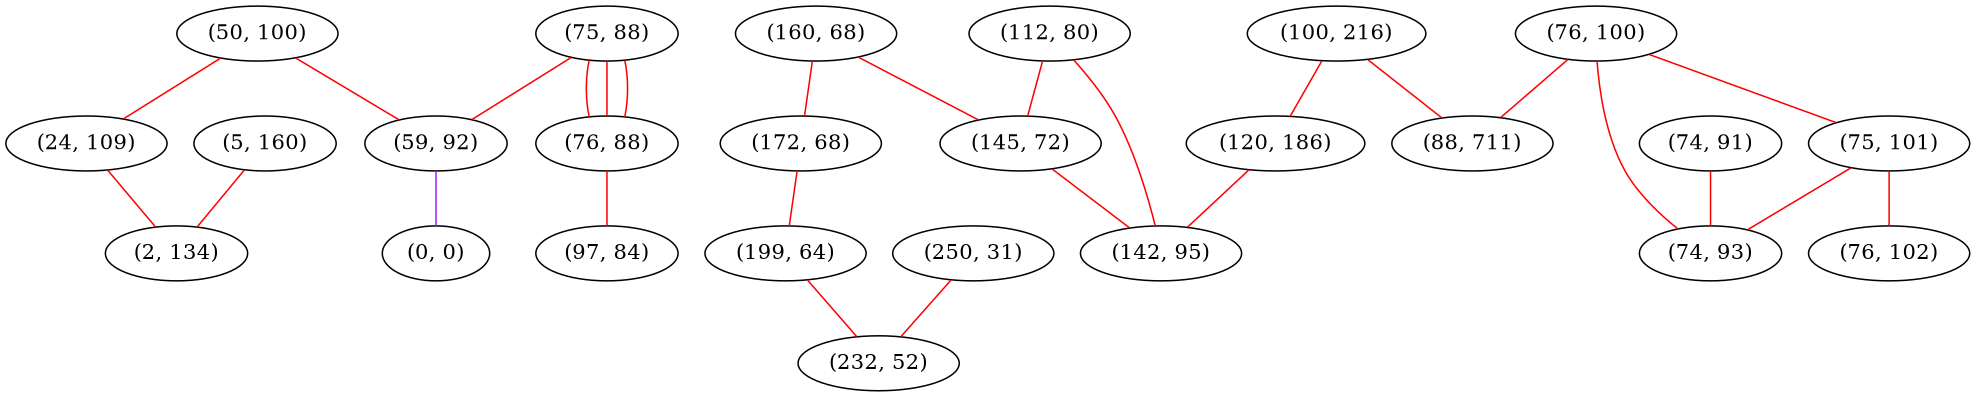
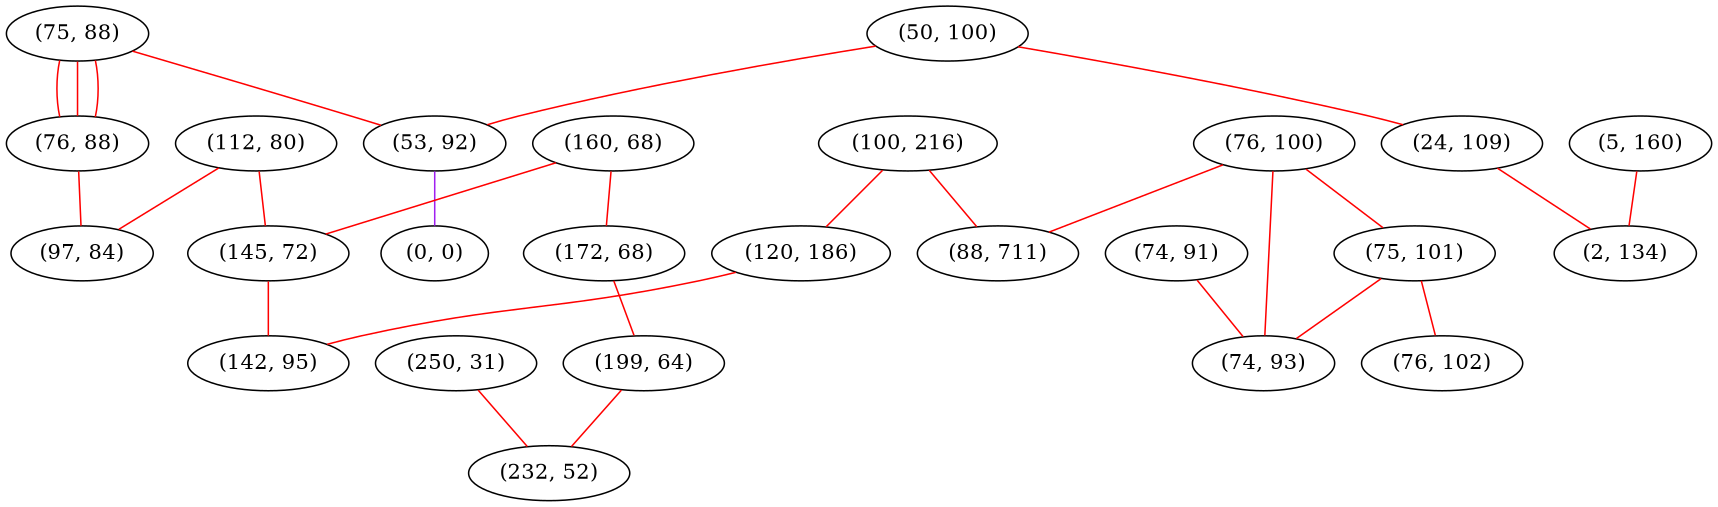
edge "(112, 80)" -- "(142, 95)": now "(112, 80)" -- "(97, 84)"
node "(59, 92)": label "(59, 92)" -> "(53, 92)"
